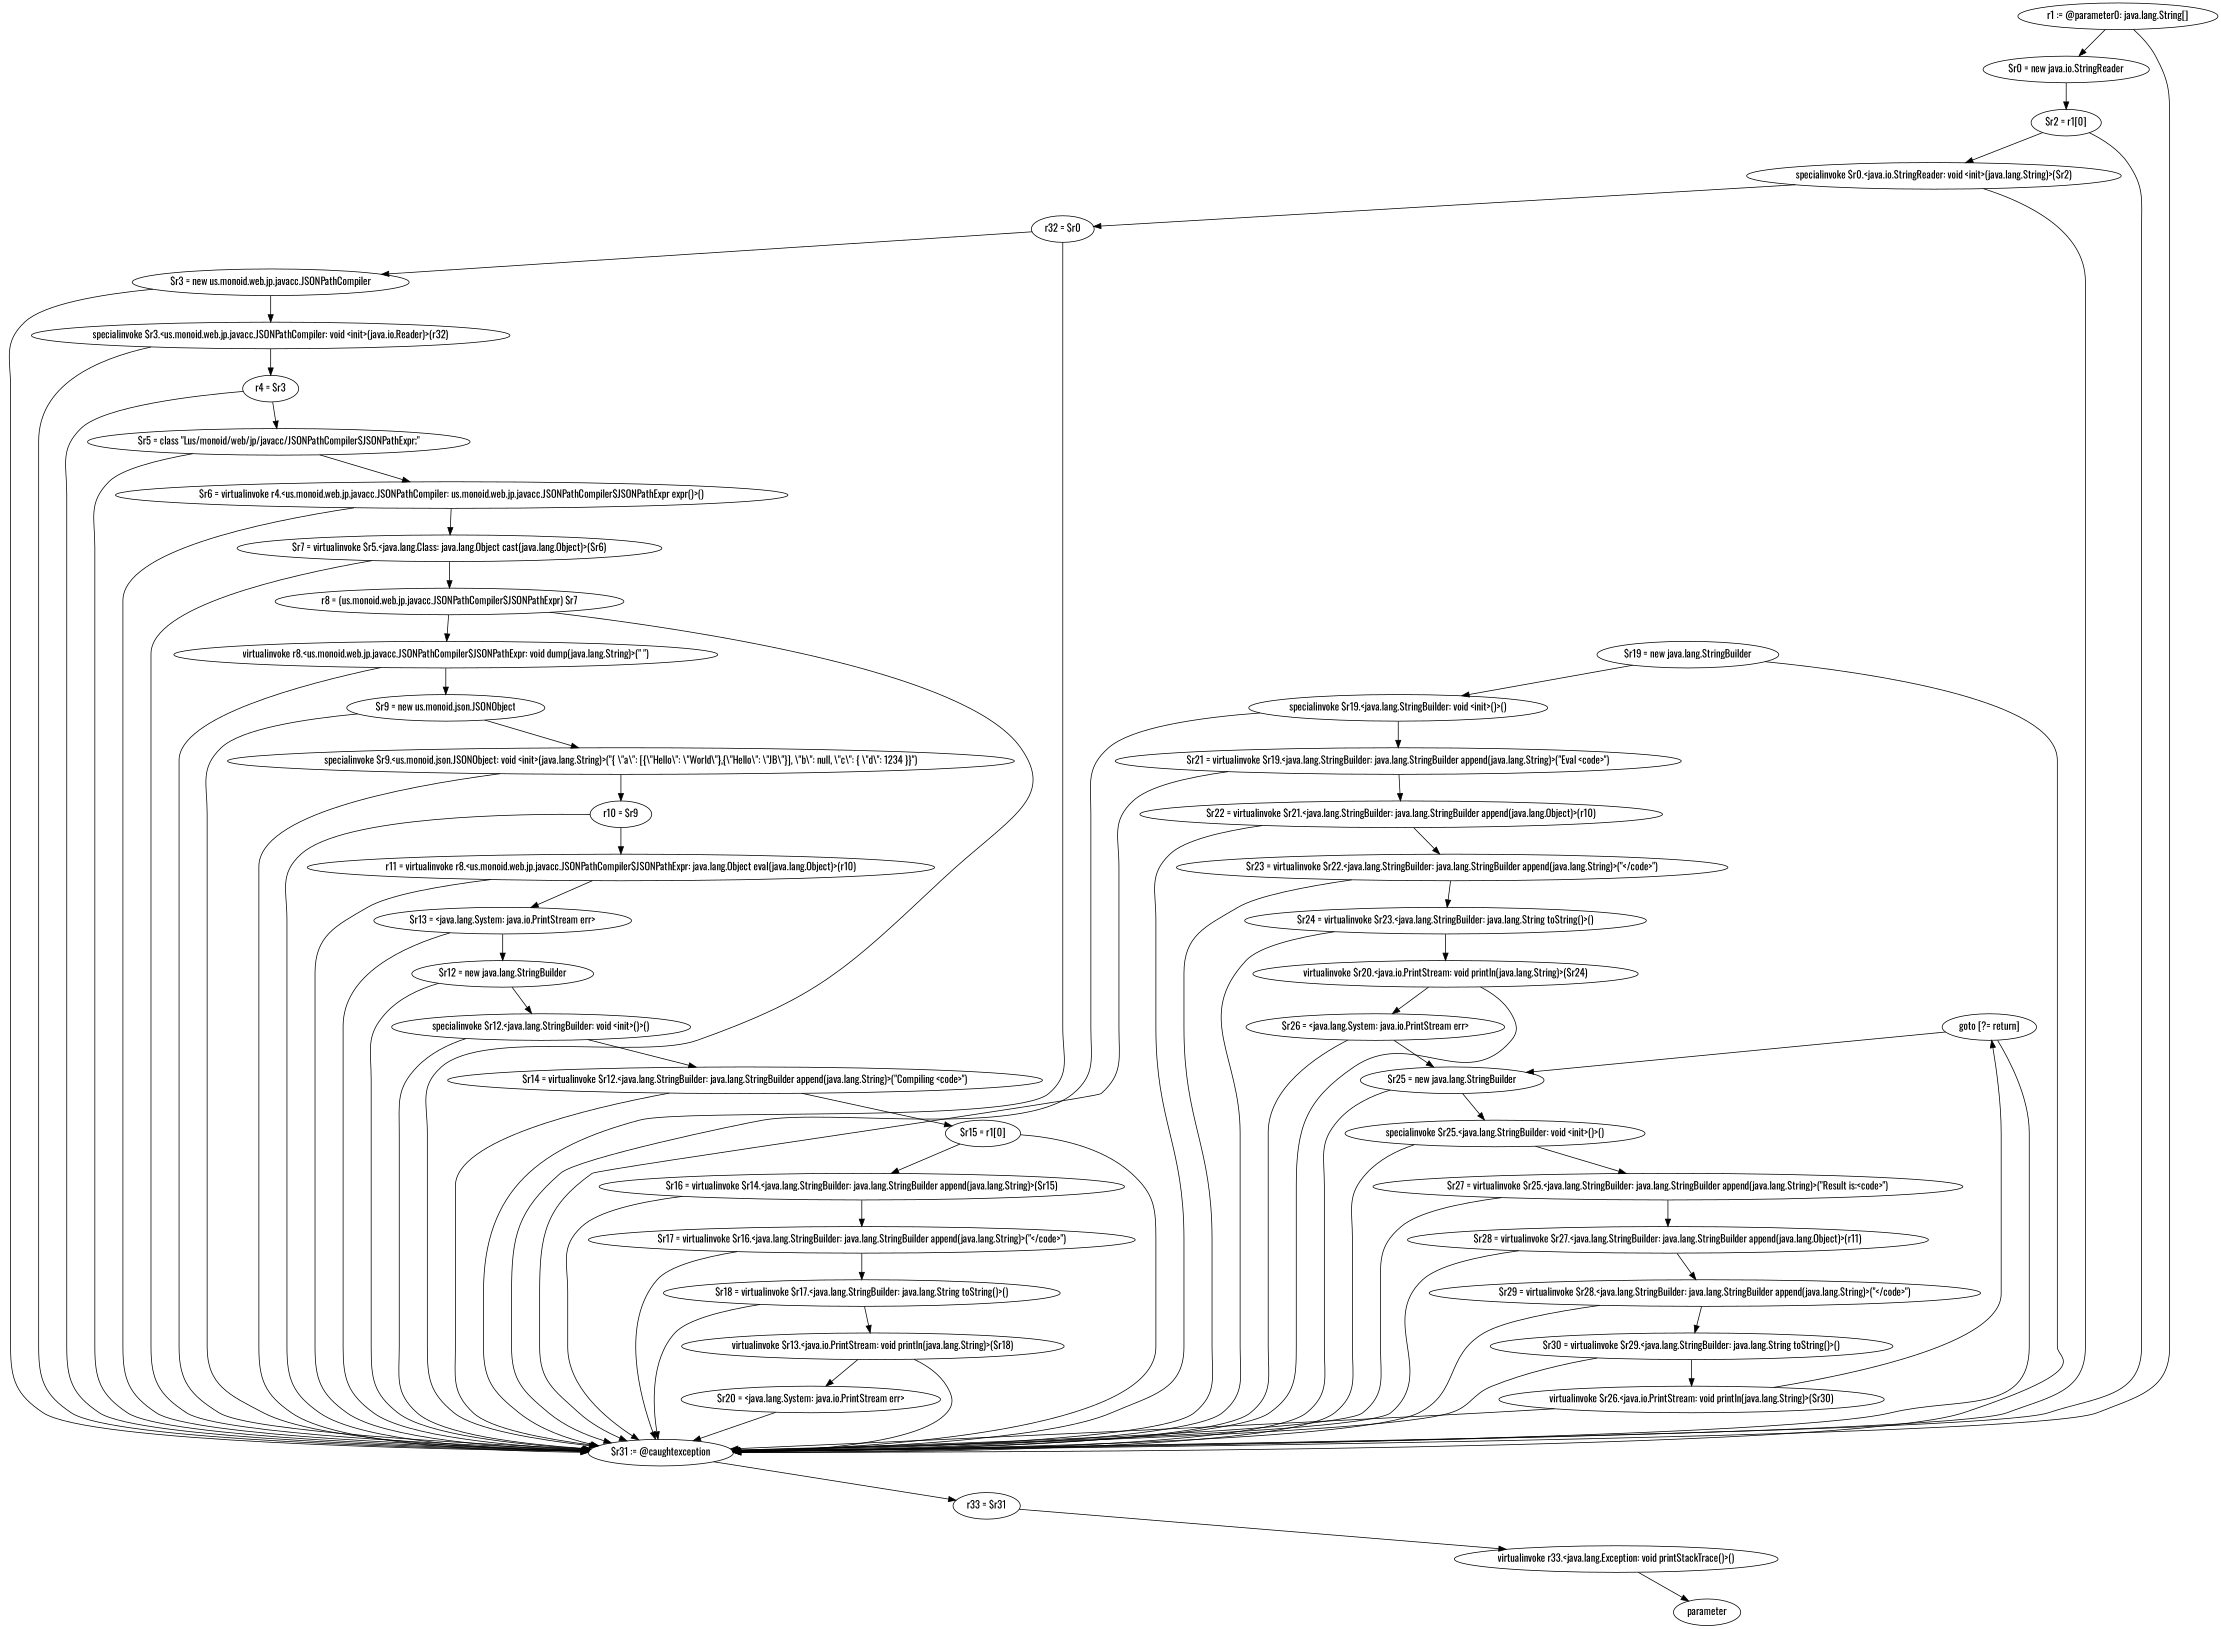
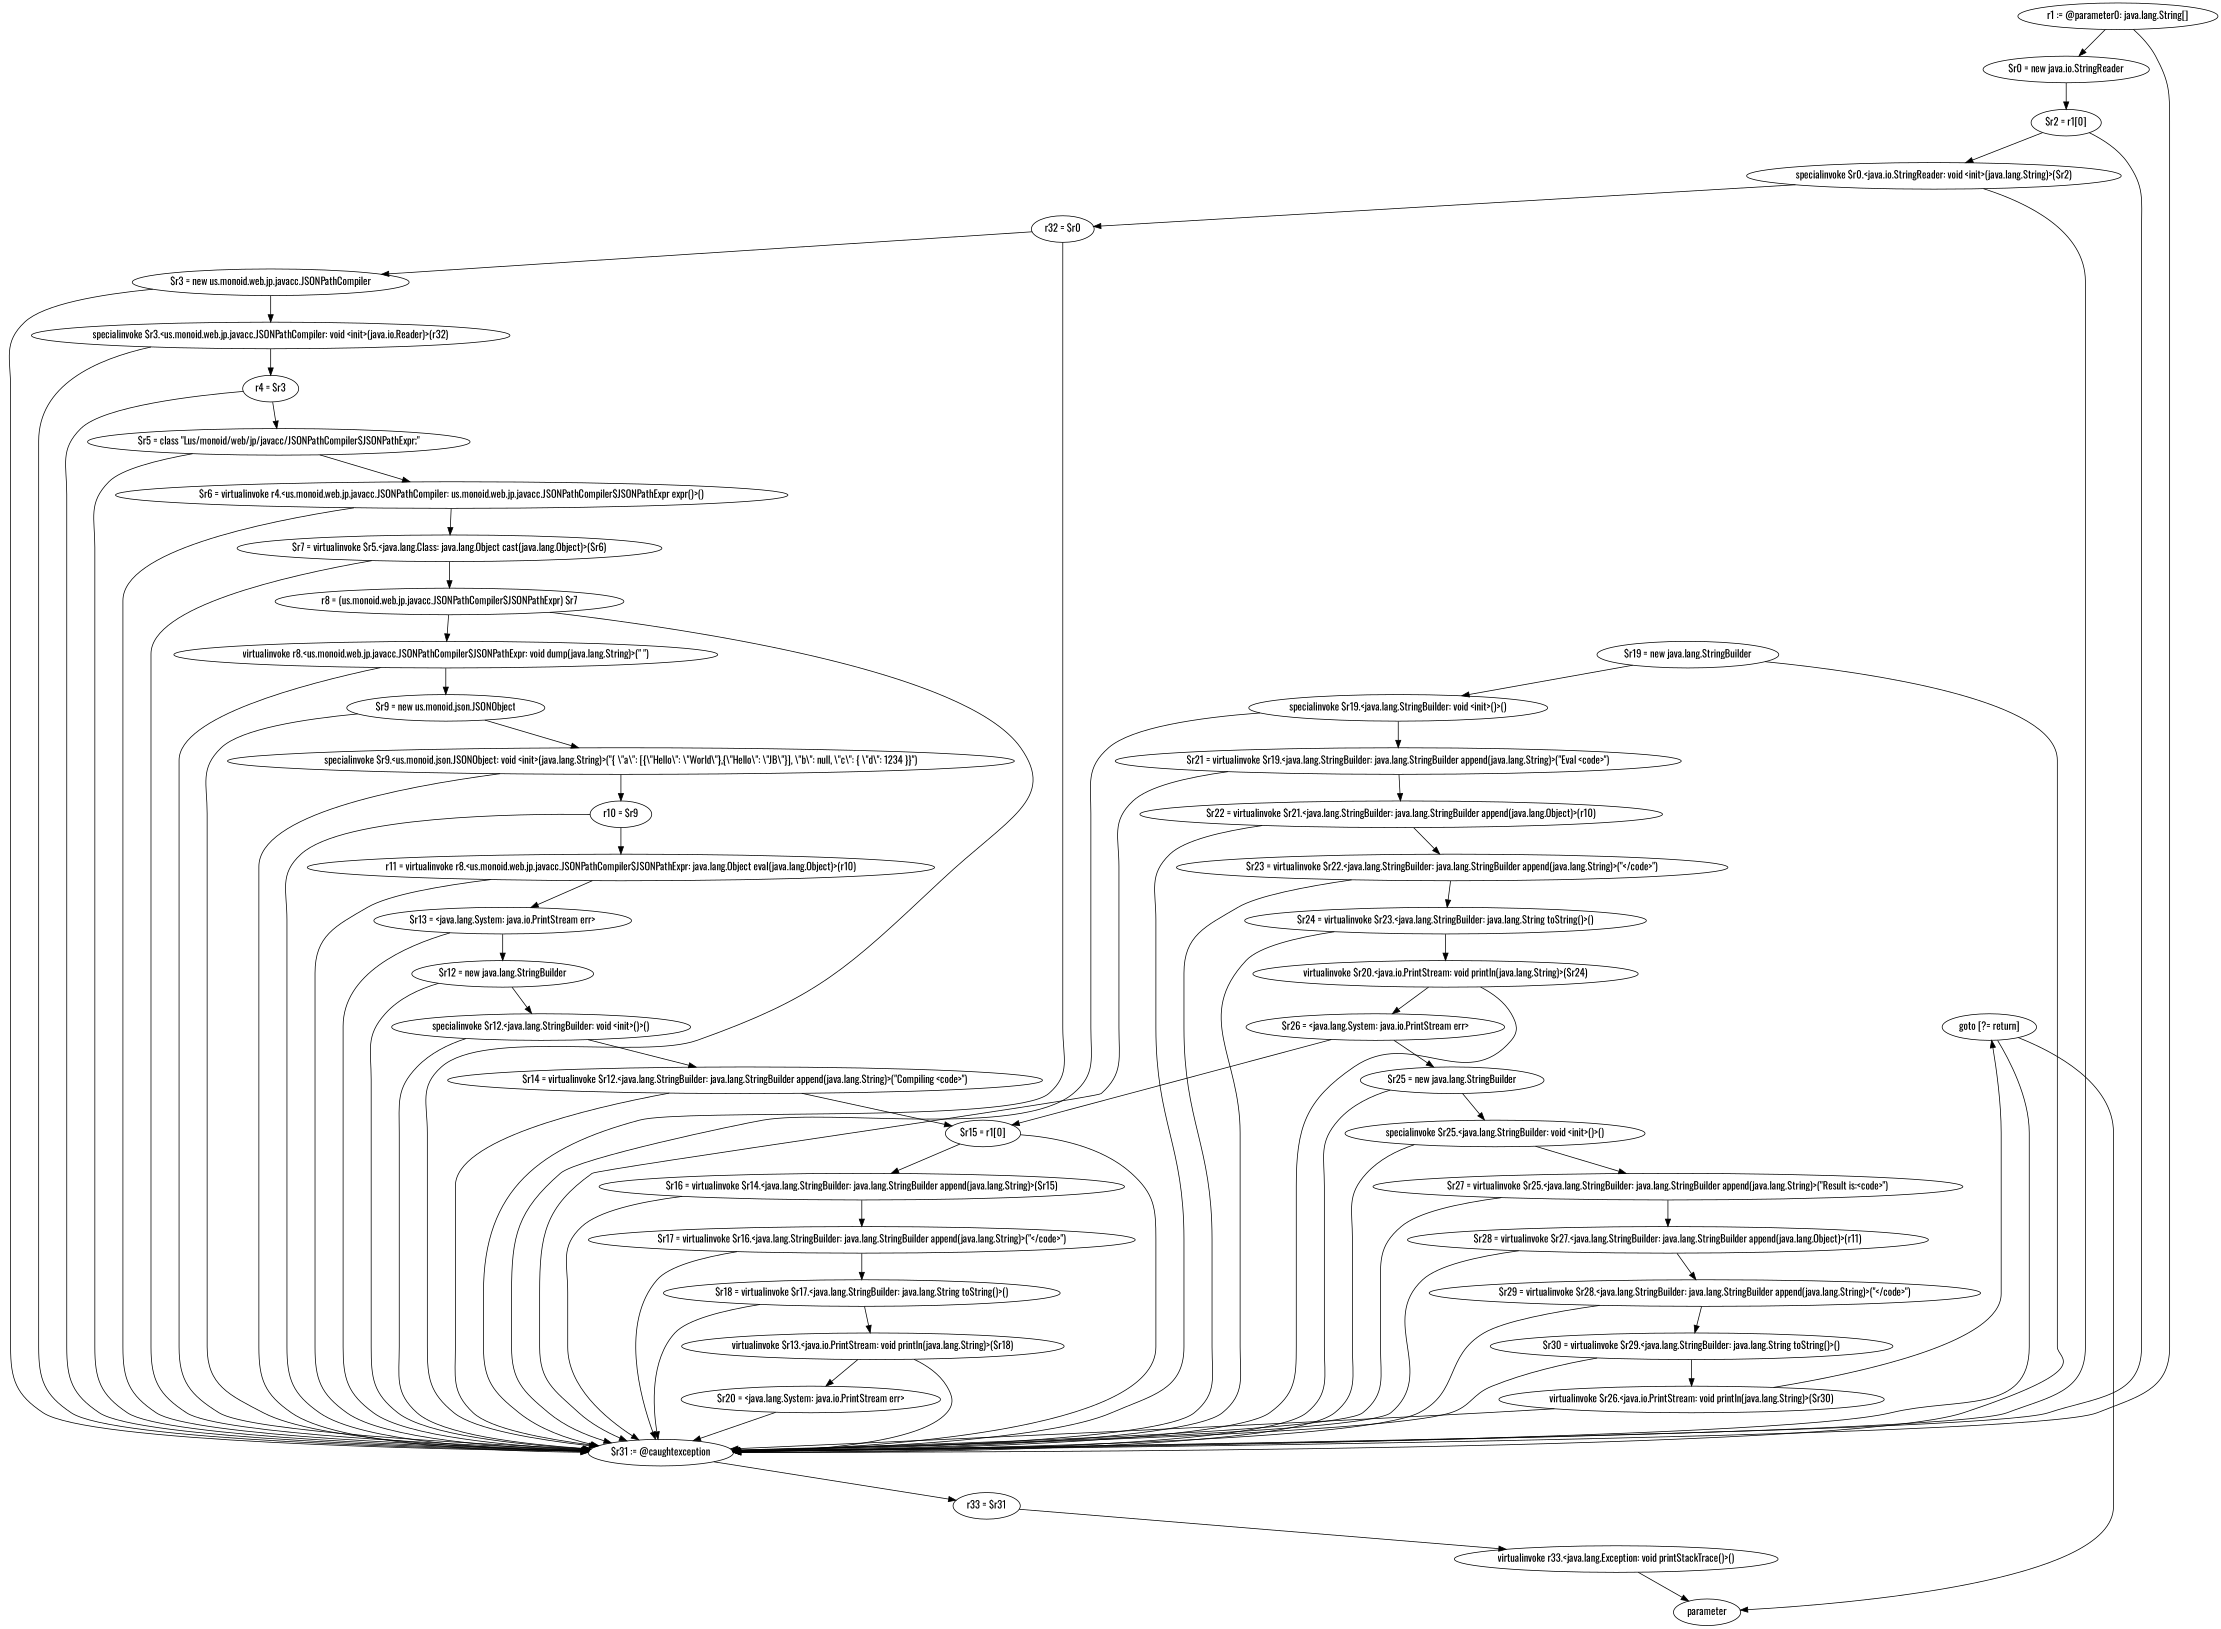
edge "goto [?= return]" -> "$r25 = new java.lang.StringBuilder": now "goto [?= return]" -> "parameter"
edge "$r26 = <java.lang.System: java.io.PrintStream err>" -> "$r31 := @caughtexception": now "$r26 = <java.lang.System: java.io.PrintStream err>" -> "$r15 = r1[0]"
